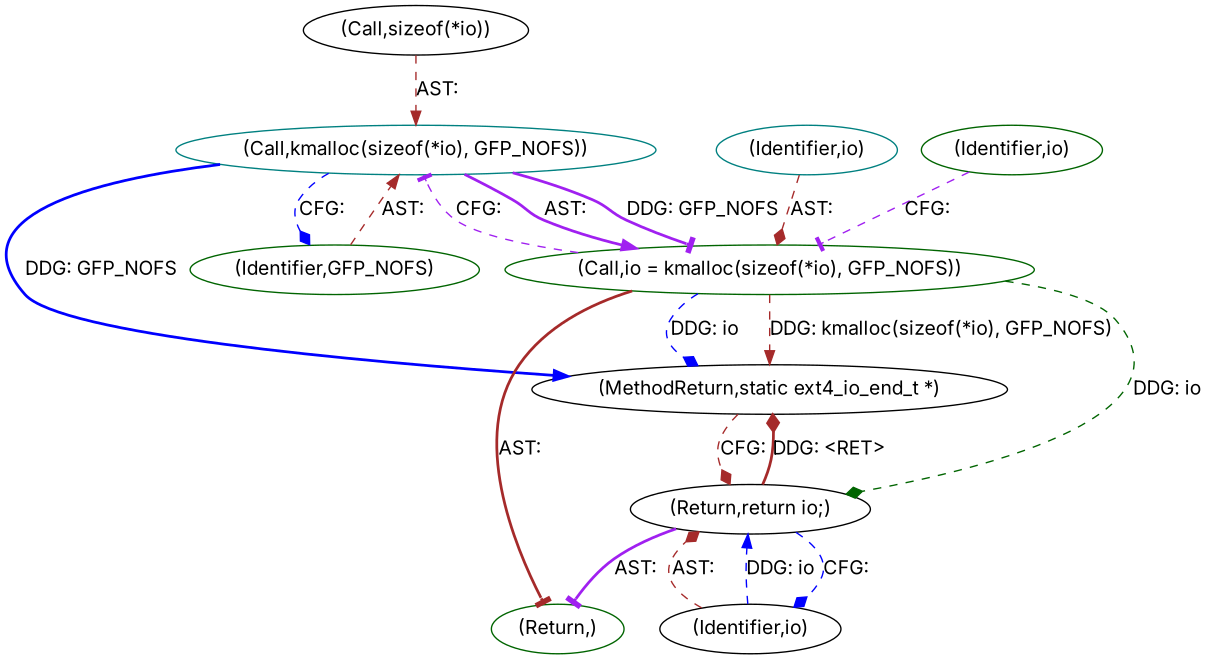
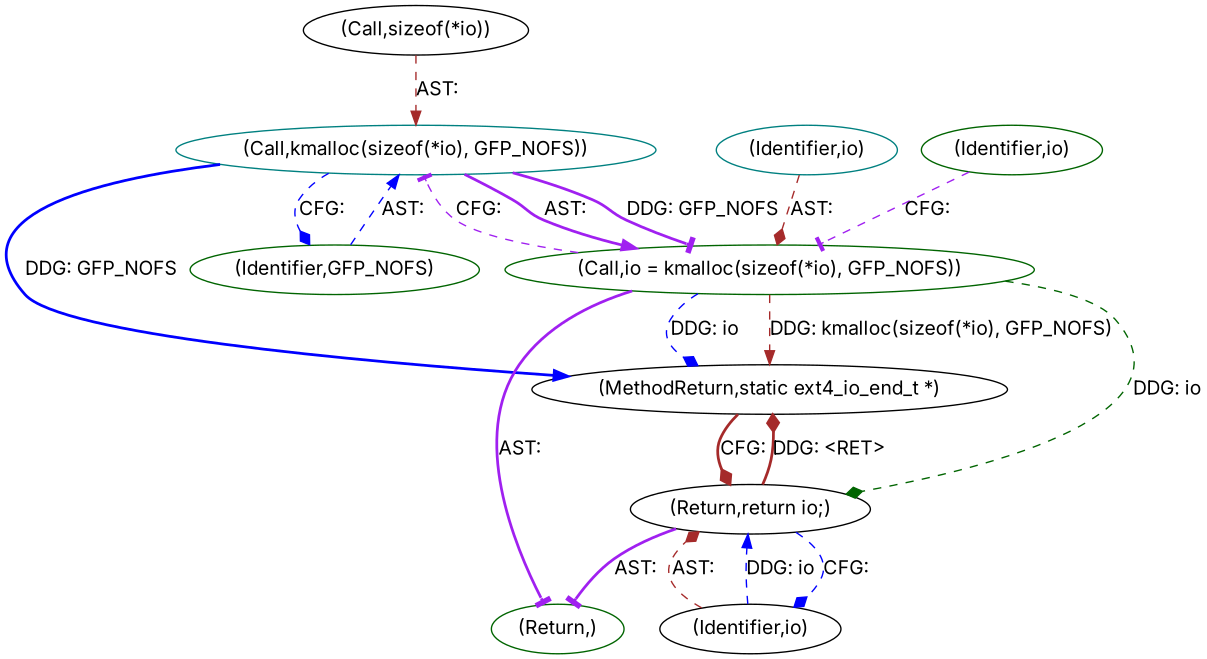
edge "(Identifier,GFP_NOFS)" -> "(Call,kmalloc(sizeof(*io), GFP_NOFS))": color brown -> blue
edge "(Call,io = kmalloc(sizeof(*io), GFP_NOFS))" -> "(Return,)": color brown -> purple
edge "(MethodReturn,static ext4_io_end_t *)" -> "(Return,return io;)": style dashed -> bold
